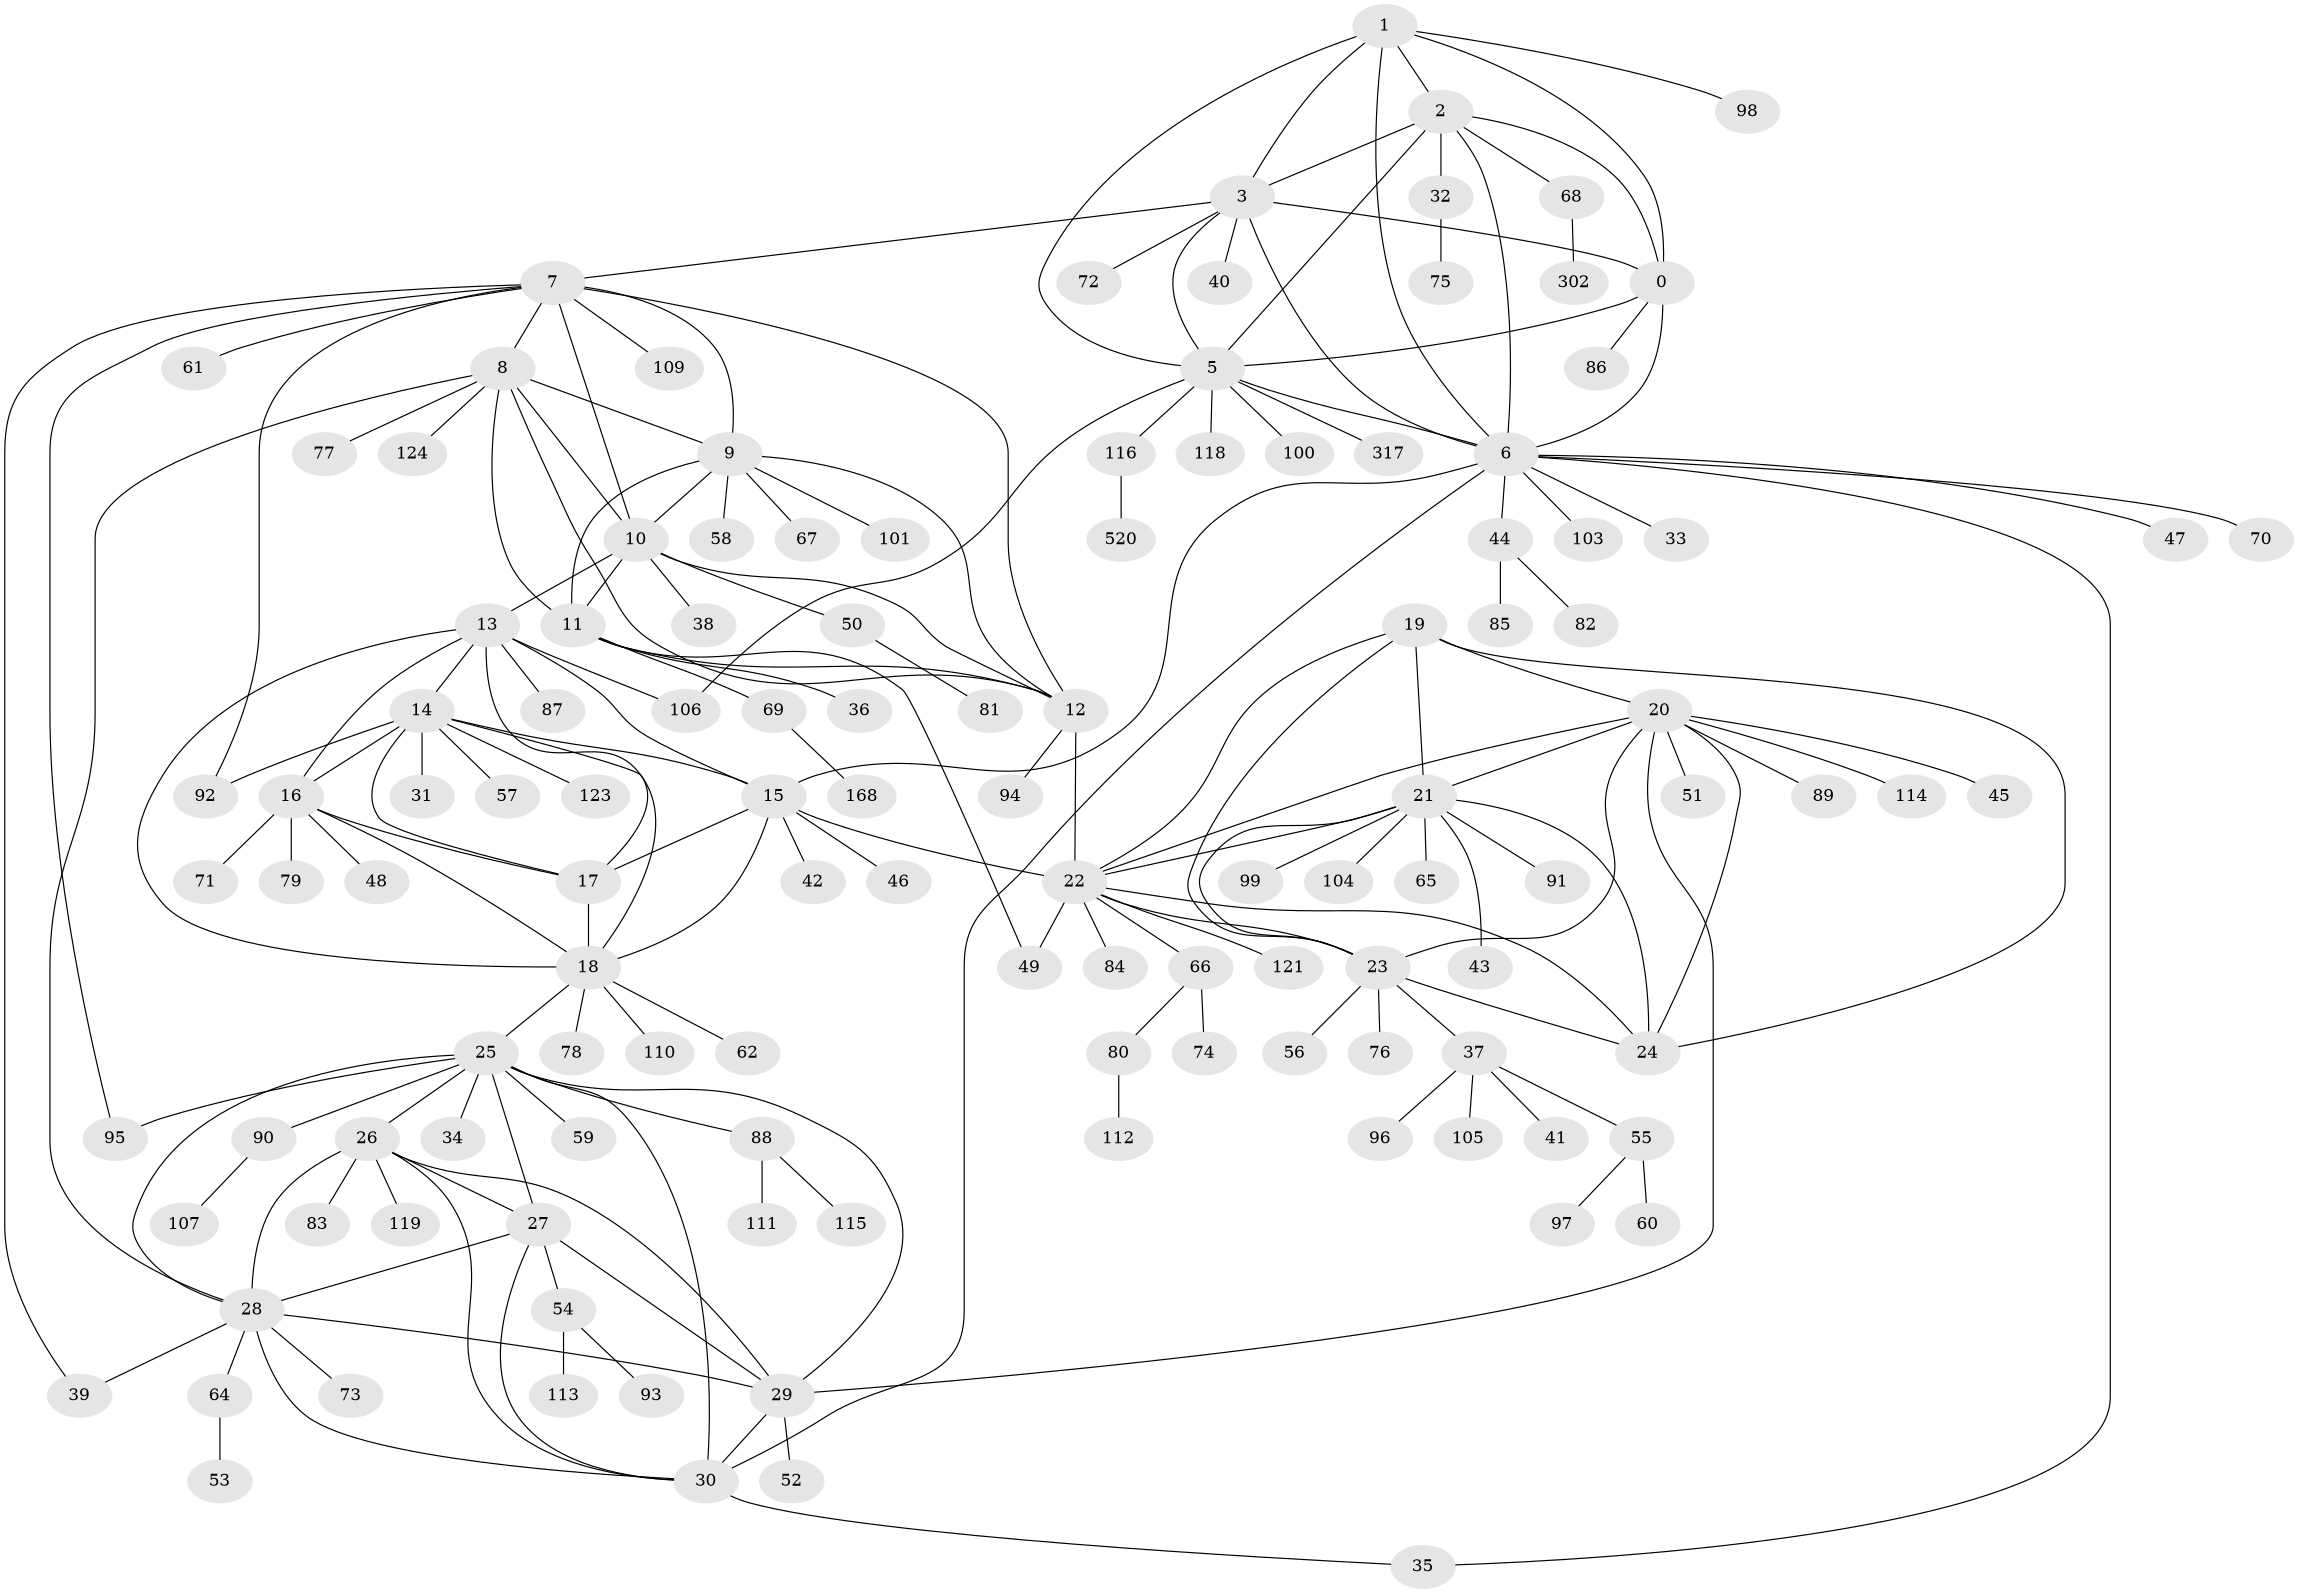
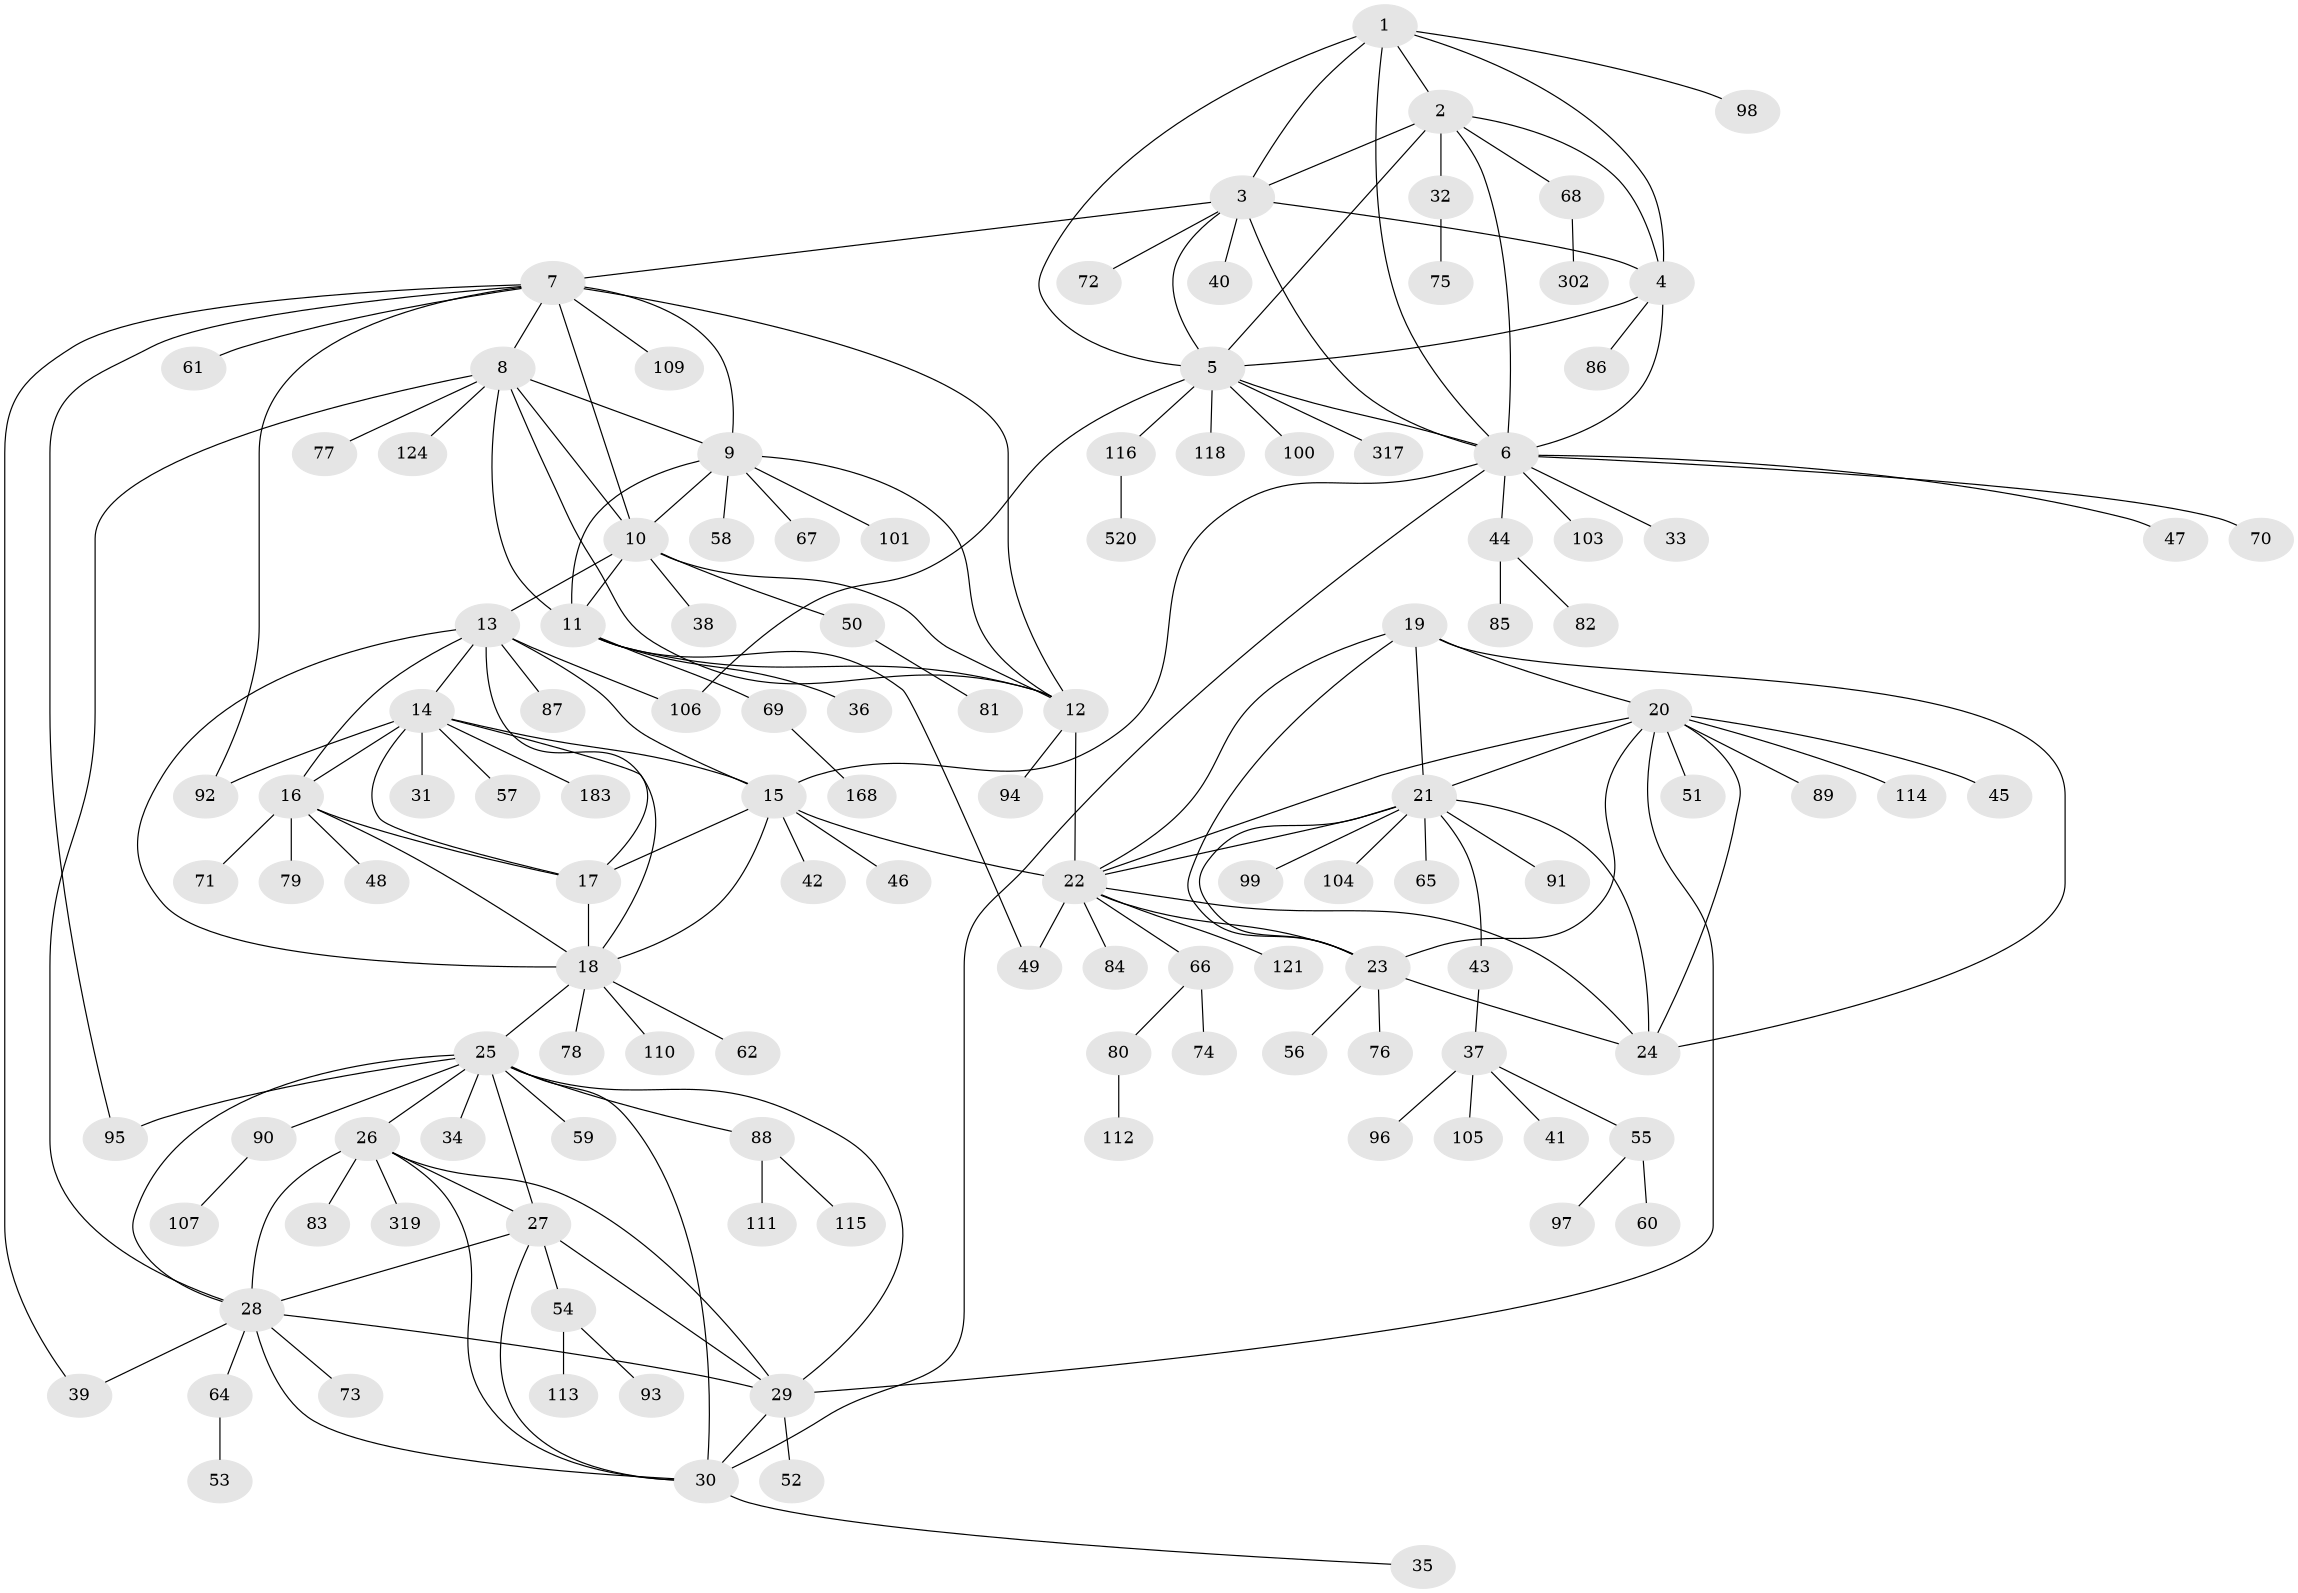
node "0": label "0" -> "4"
node "123": label "123" -> "183"
edge "23" -- "37": now "43" -- "37"
edge "6" -- "35": removed
node "119": label "119" -> "319"
